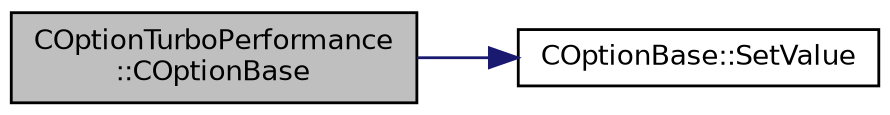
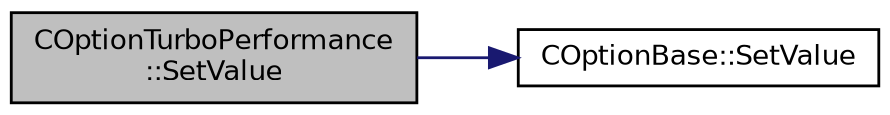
node "COptionTurboPerformance ::COptionBase": label "COptionTurboPerformance ::COptionBase" -> "COptionTurboPerformance ::SetValue"
